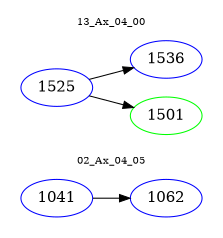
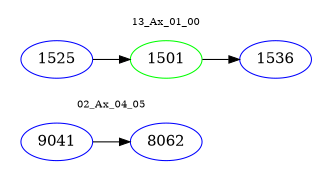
cluster "13_Ax_04_00": label "13_Ax_04_00" -> "13_Ax_01_00"
edge "1525" -> "1536": now "1501" -> "1536"
node "1041": label "1041" -> "9041"
node "1062": label "1062" -> "8062"
